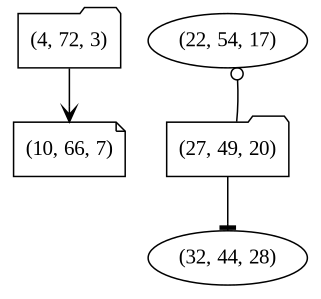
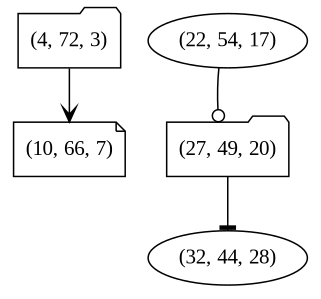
edge "(27, 49, 20)" -> "(22, 54, 17)": reversed
